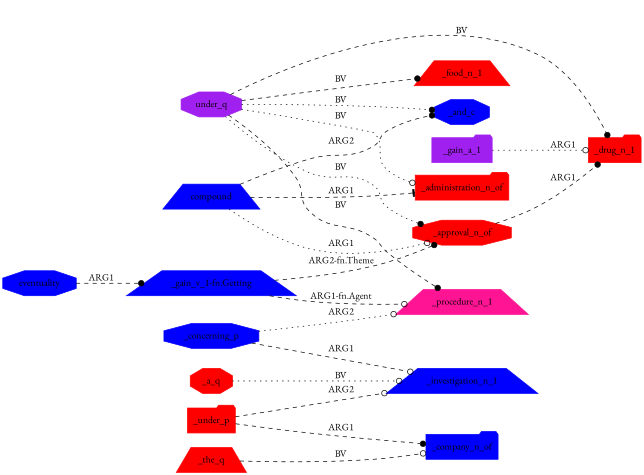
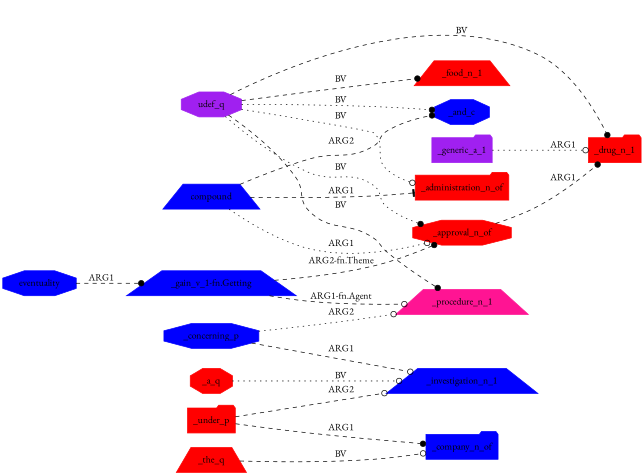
node "under_q": label "under_q" -> "udef_q"
node "_gain_a_1": label "_gain_a_1" -> "_generic_a_1"
